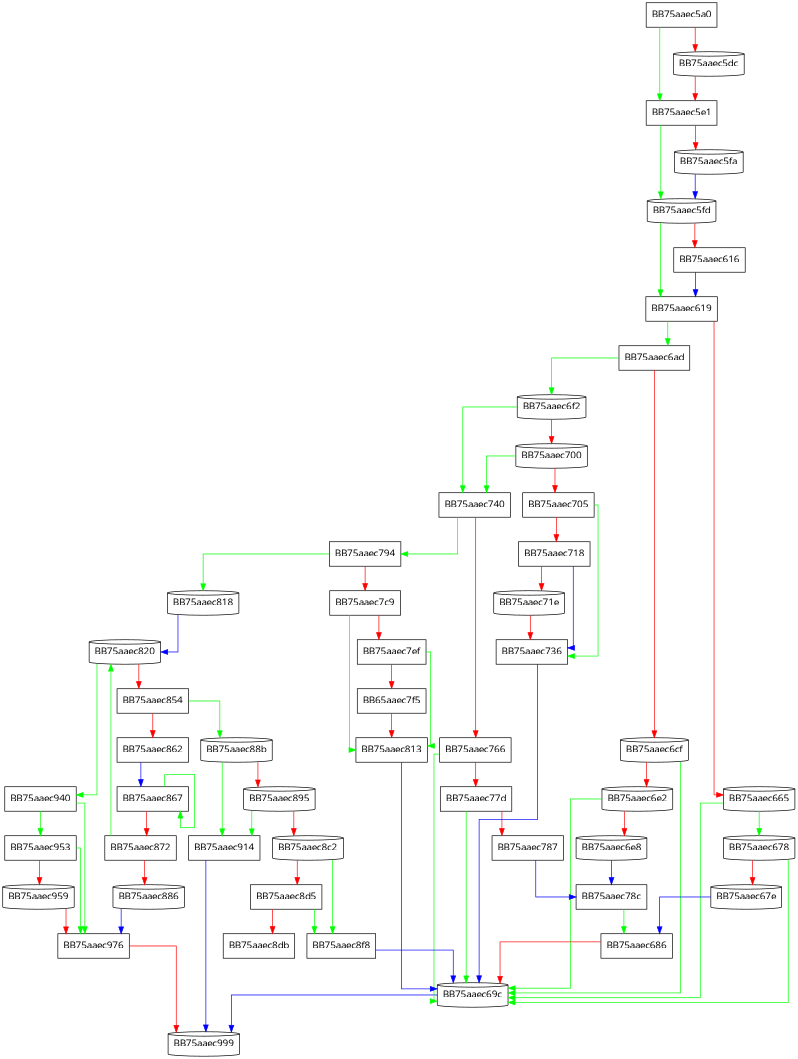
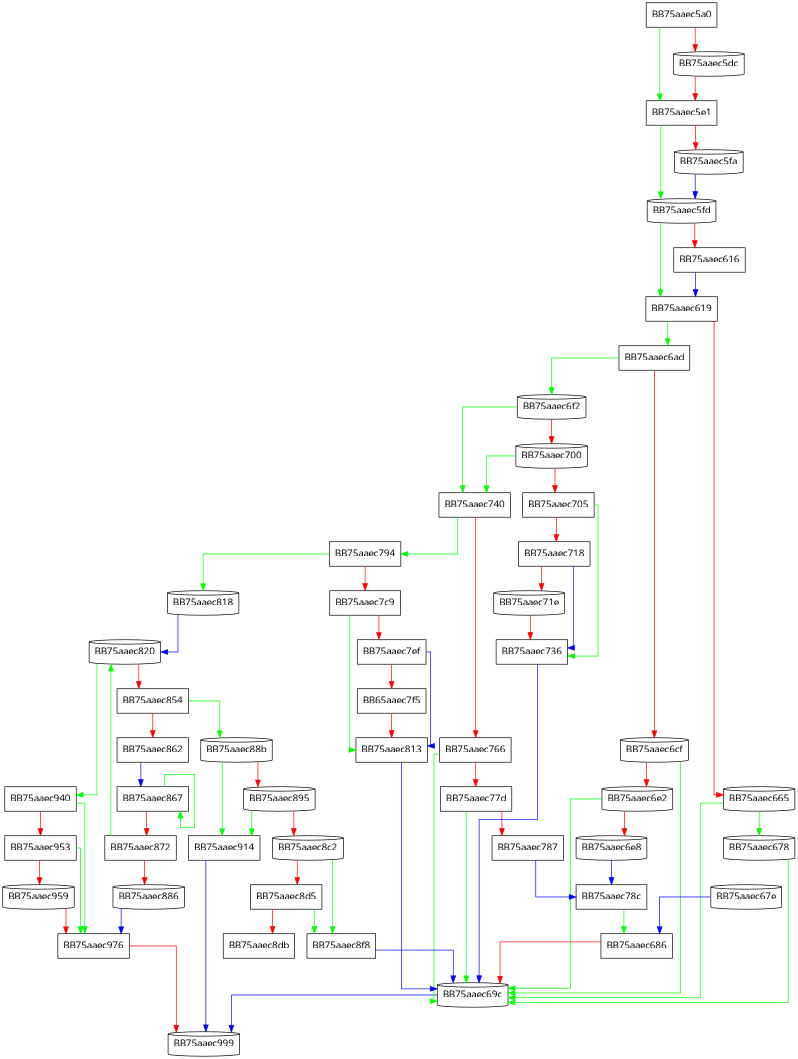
edge "BB75aaec7ef" -> "BB75aaec813": color green -> blue
edge "BB75aaec940" -> "BB75aaec953": color green -> red
edge "BB75aaec678" -> "BB75aaec67e": removed
